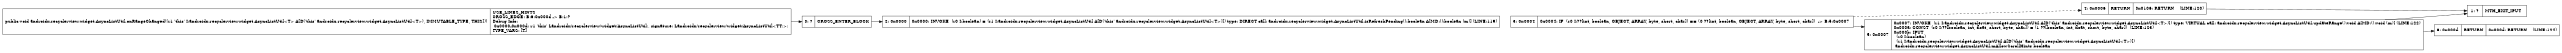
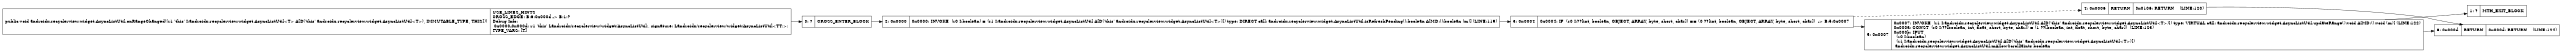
edge "4: 0x0006" -> "1: ?": now "4: 0x0006" -> "6: 0x000d"
node "1: ?": text "MTH_EXIT_IPUT" -> "MTH_EXIT_BLOCK"
edge "2: 0x0000" -> "3: 0x0004": added
